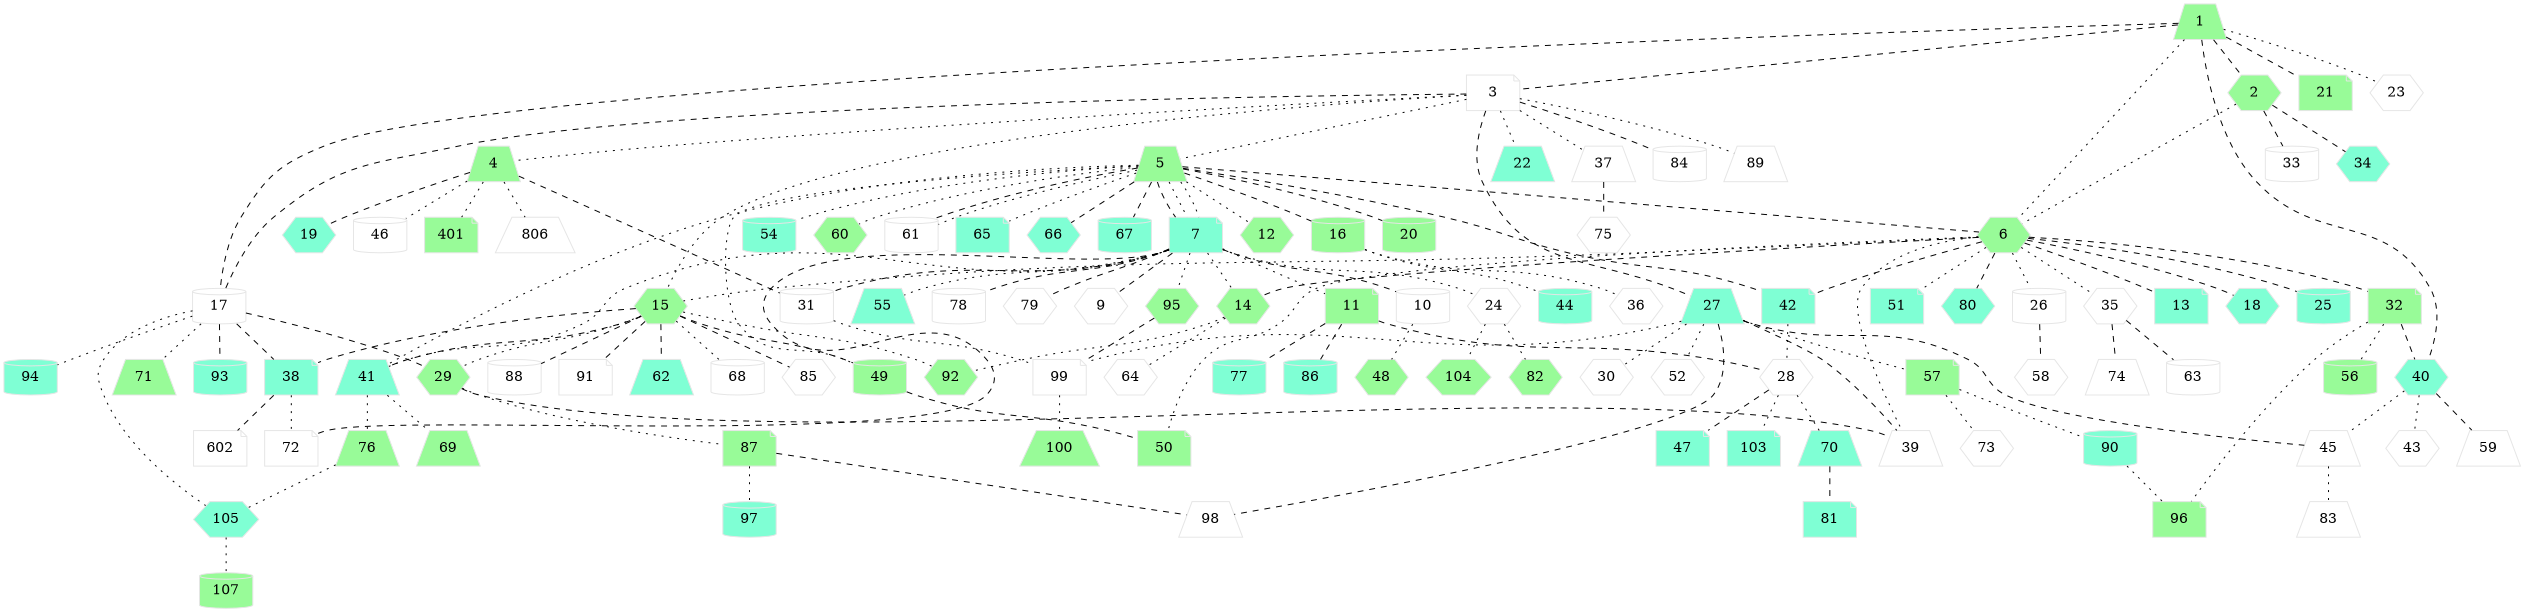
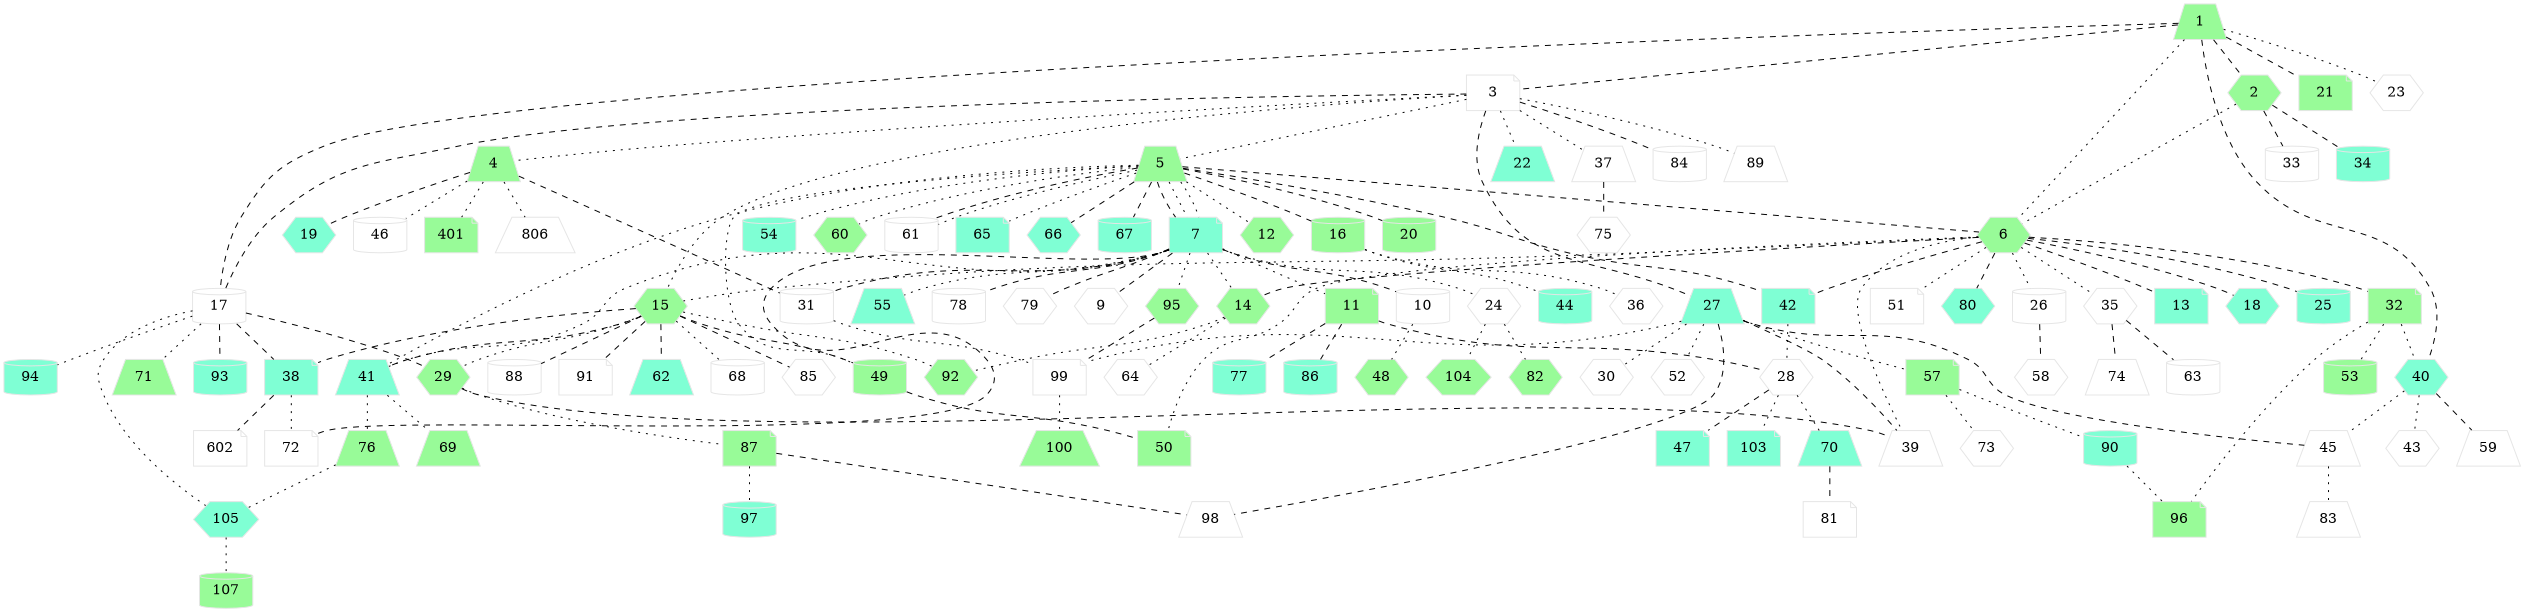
node "34": shape hexagon -> cylinder
node "51": fillcolor aquamarine -> white
edge "32" -- "40": style dashed -> dotted
node "56": label "56" -> "53"
node "81": fillcolor aquamarine -> white
